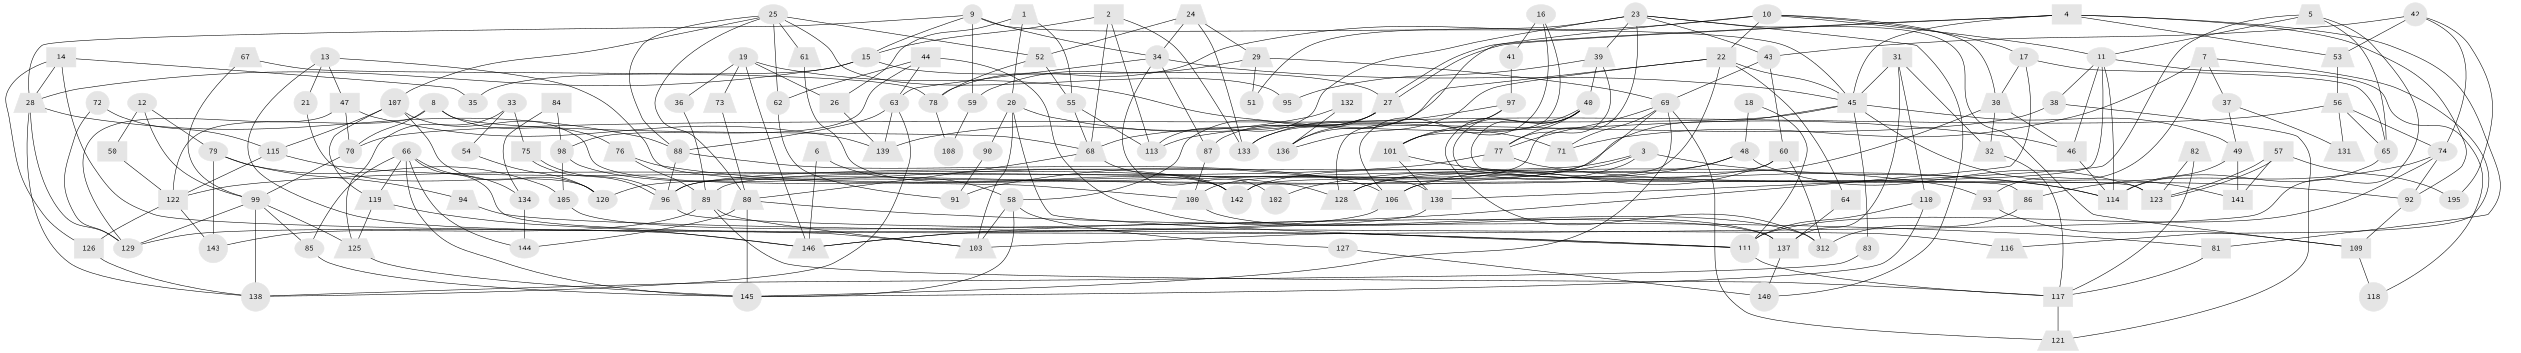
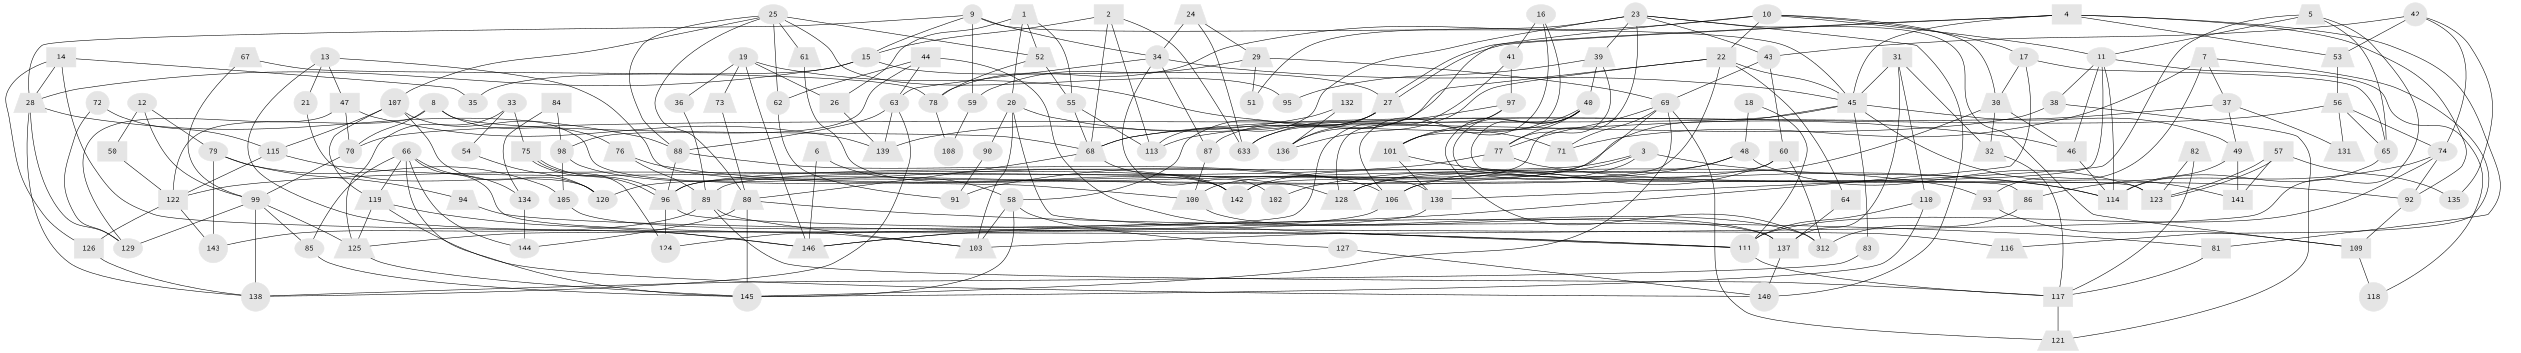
edge "24" -- "52": now "1" -- "52"
edge "37" -- "68": added
node "133": label "133" -> "633"
node "195": label "195" -> "135"
edge "106" -- "129": now "106" -- "125"
node "124": added
edge "119" -- "140": added
